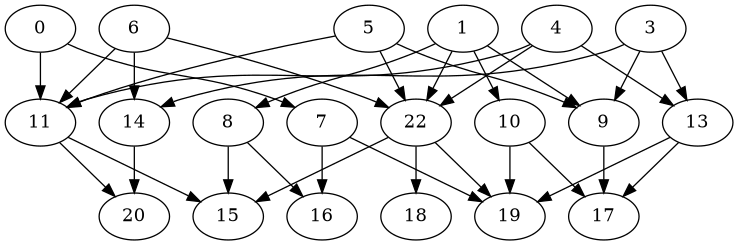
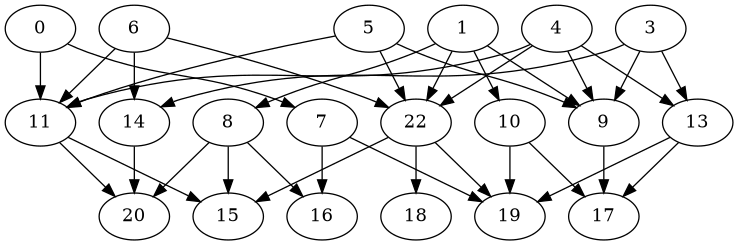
edge "4" -> "9": added
edge "8" -> "20": added
